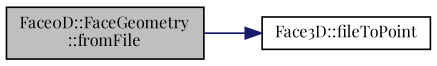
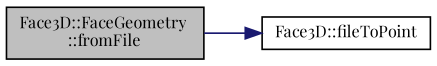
node "Face0D::FaceGeometry ::fromFile": label "Face0D::FaceGeometry ::fromFile" -> "Face3D::FaceGeometry ::fromFile"
